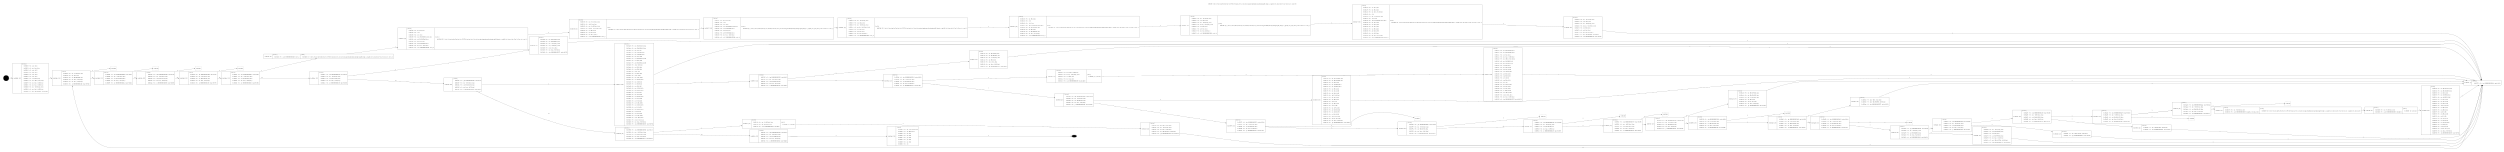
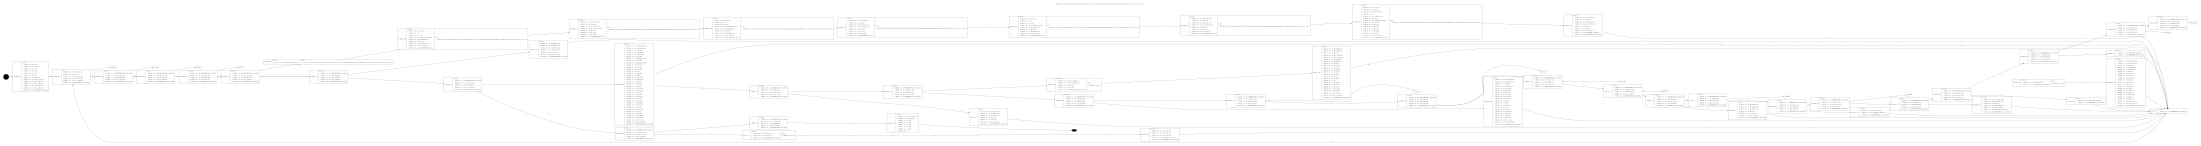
node "0x401f37 [9]": removed
